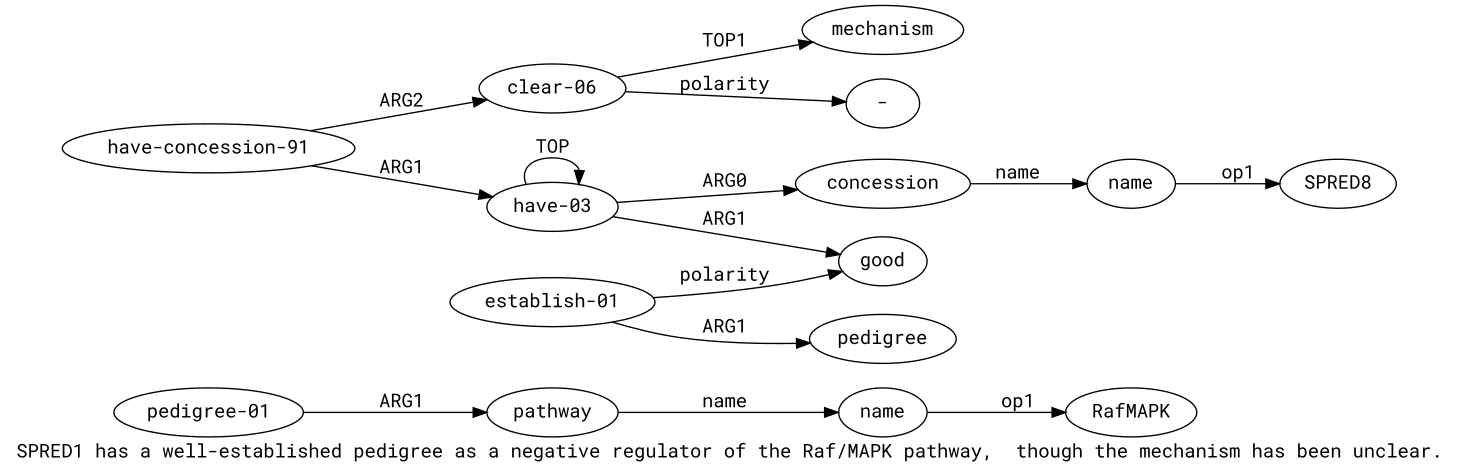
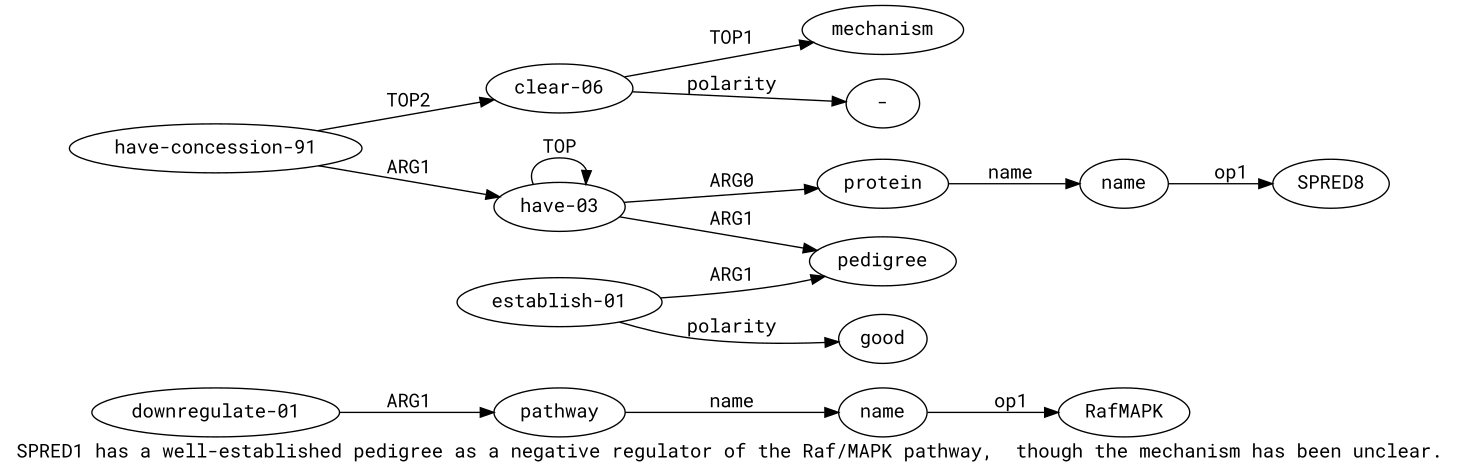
edge "have-concession-91" -> "clear-06": label "ARG2" -> "TOP2"
node "concession": label "concession" -> "protein"
edge "have-03" -> "good": now "have-03" -> "pedigree"
node "pedigree-01": label "pedigree-01" -> "downregulate-01"
